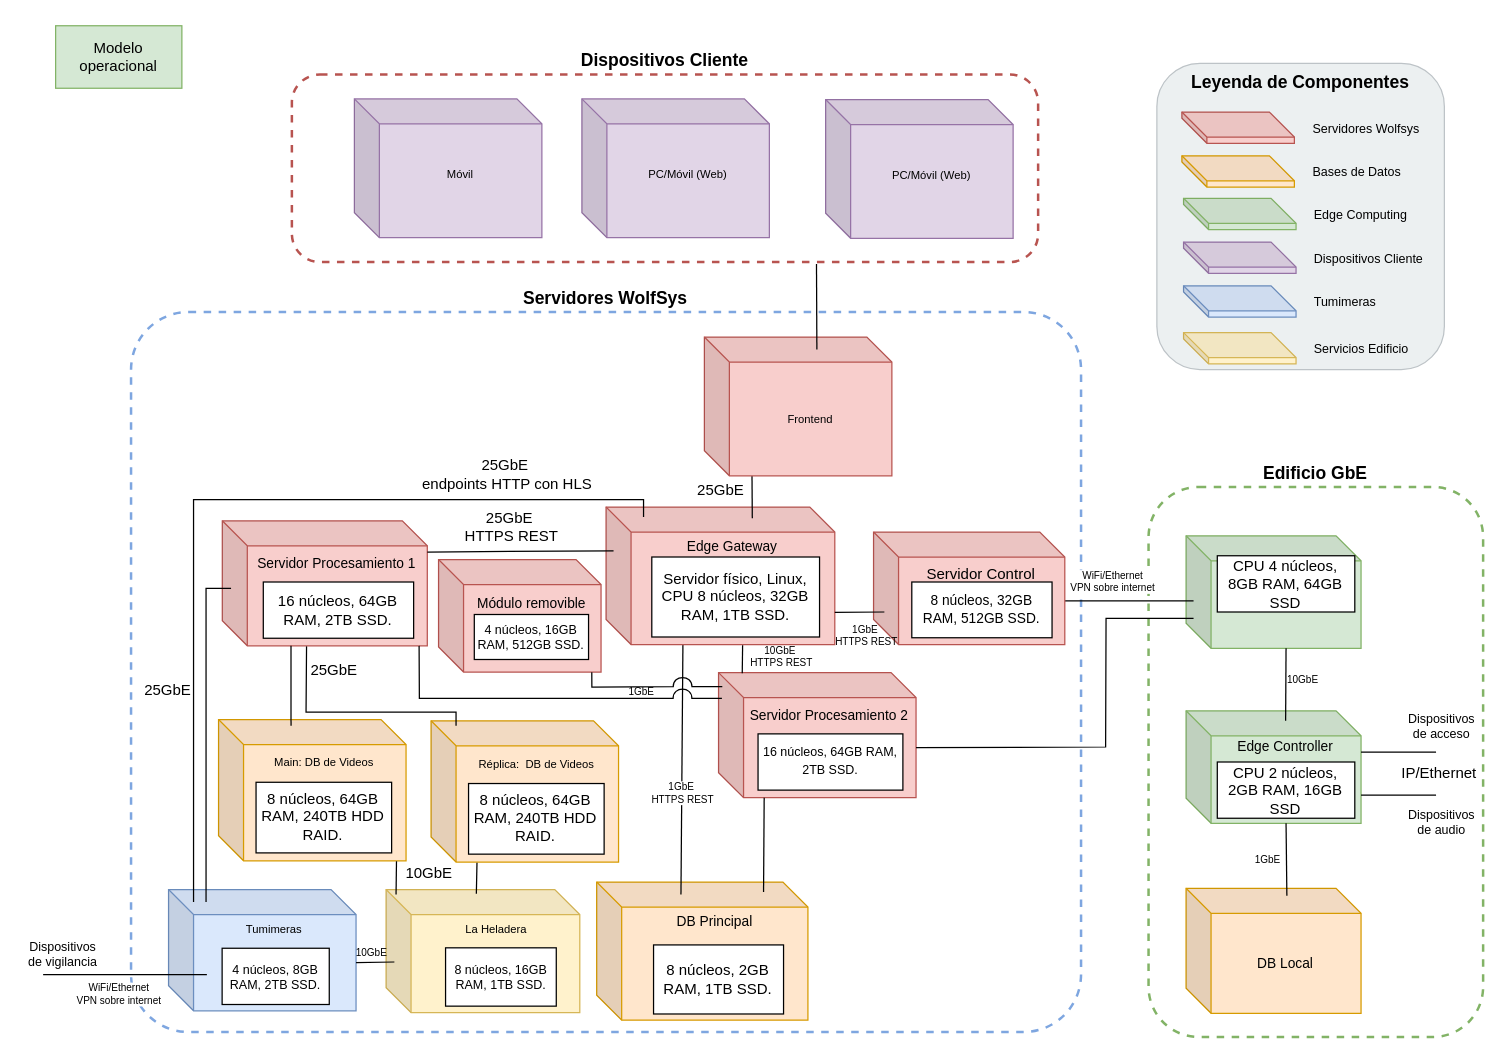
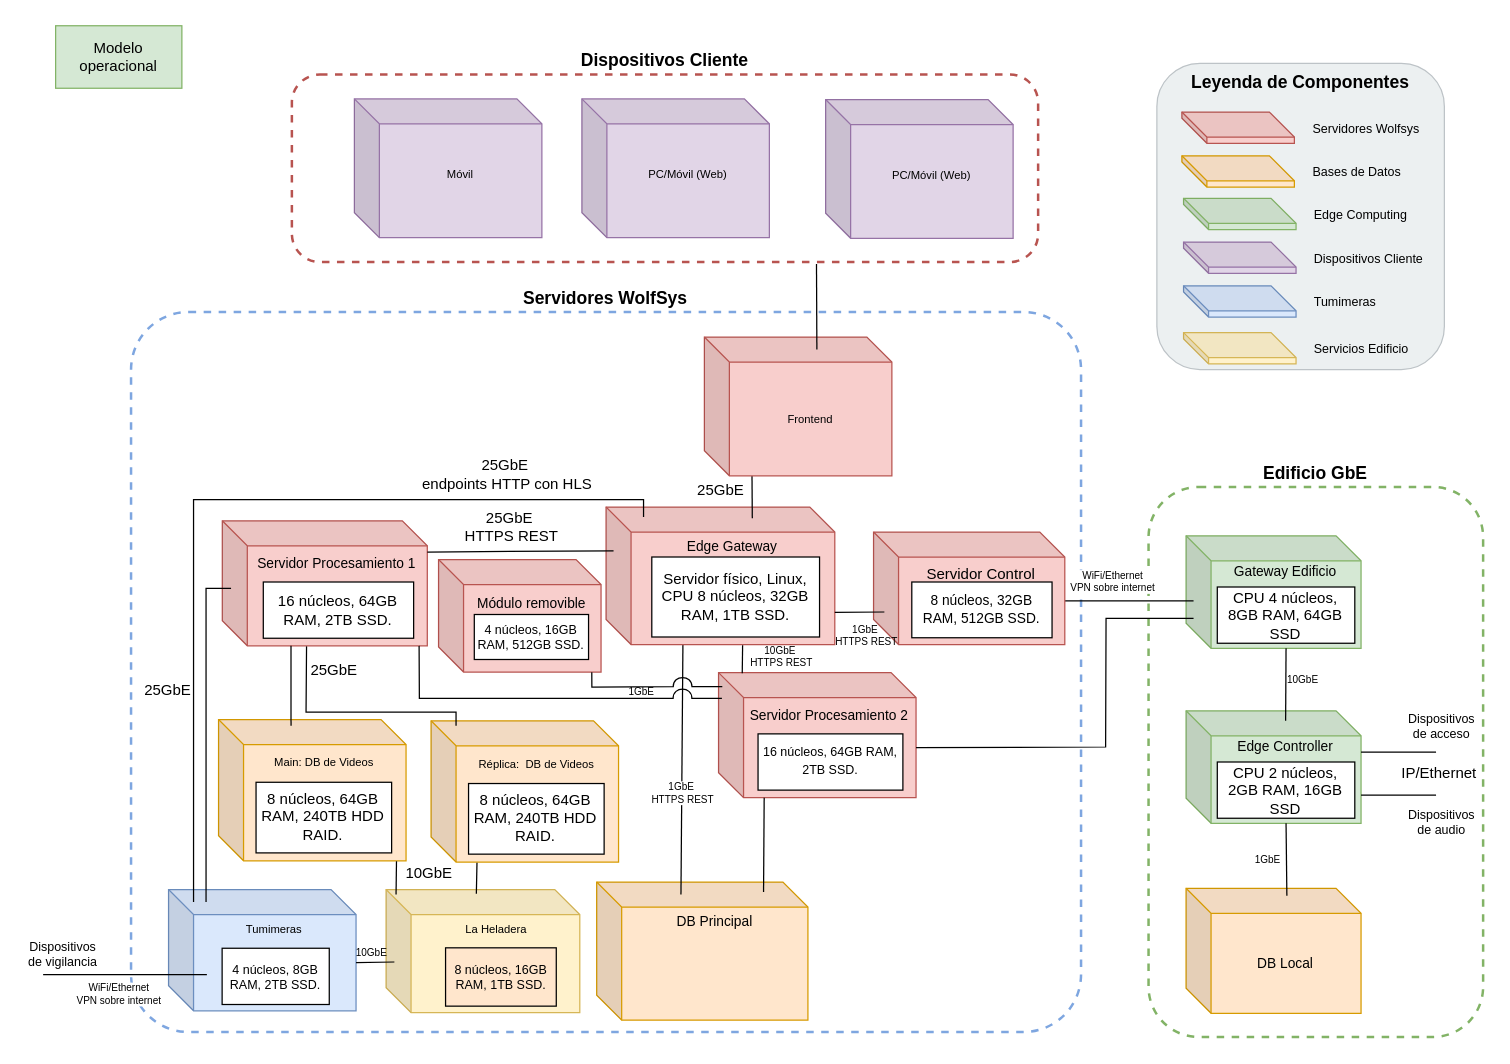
node "CPU 4 núcleos, 8GB RAM, 64GB SSD": moved (1286, 584) -> (1286, 615)
node "8 núcleos, 16GB RAM, 1TB SSD.": fillcolor #ffffff -> #ffe6cc
node "8 núcleos, 2GB RAM, 1TB SSD.": removed
